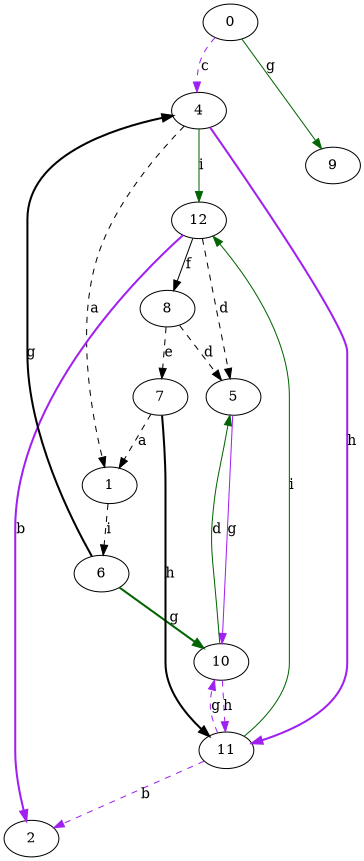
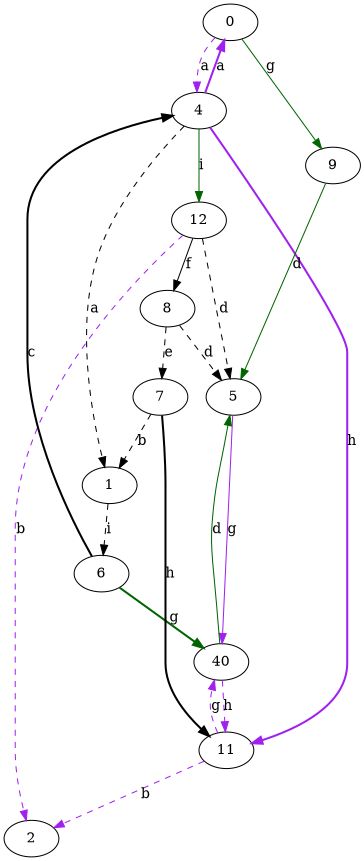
edge "0" -> "4": label "c" -> "a"
edge "4" -> "0": added, label "a"
edge "9" -> "5": added, label "d"
edge "6" -> "4": label "g" -> "c"
edge "7" -> "1": label "a" -> "b"
edge "11" -> "12": removed, label "i"
edge "12" -> "2": style bold -> dashed
node "10": label "10" -> "40"
